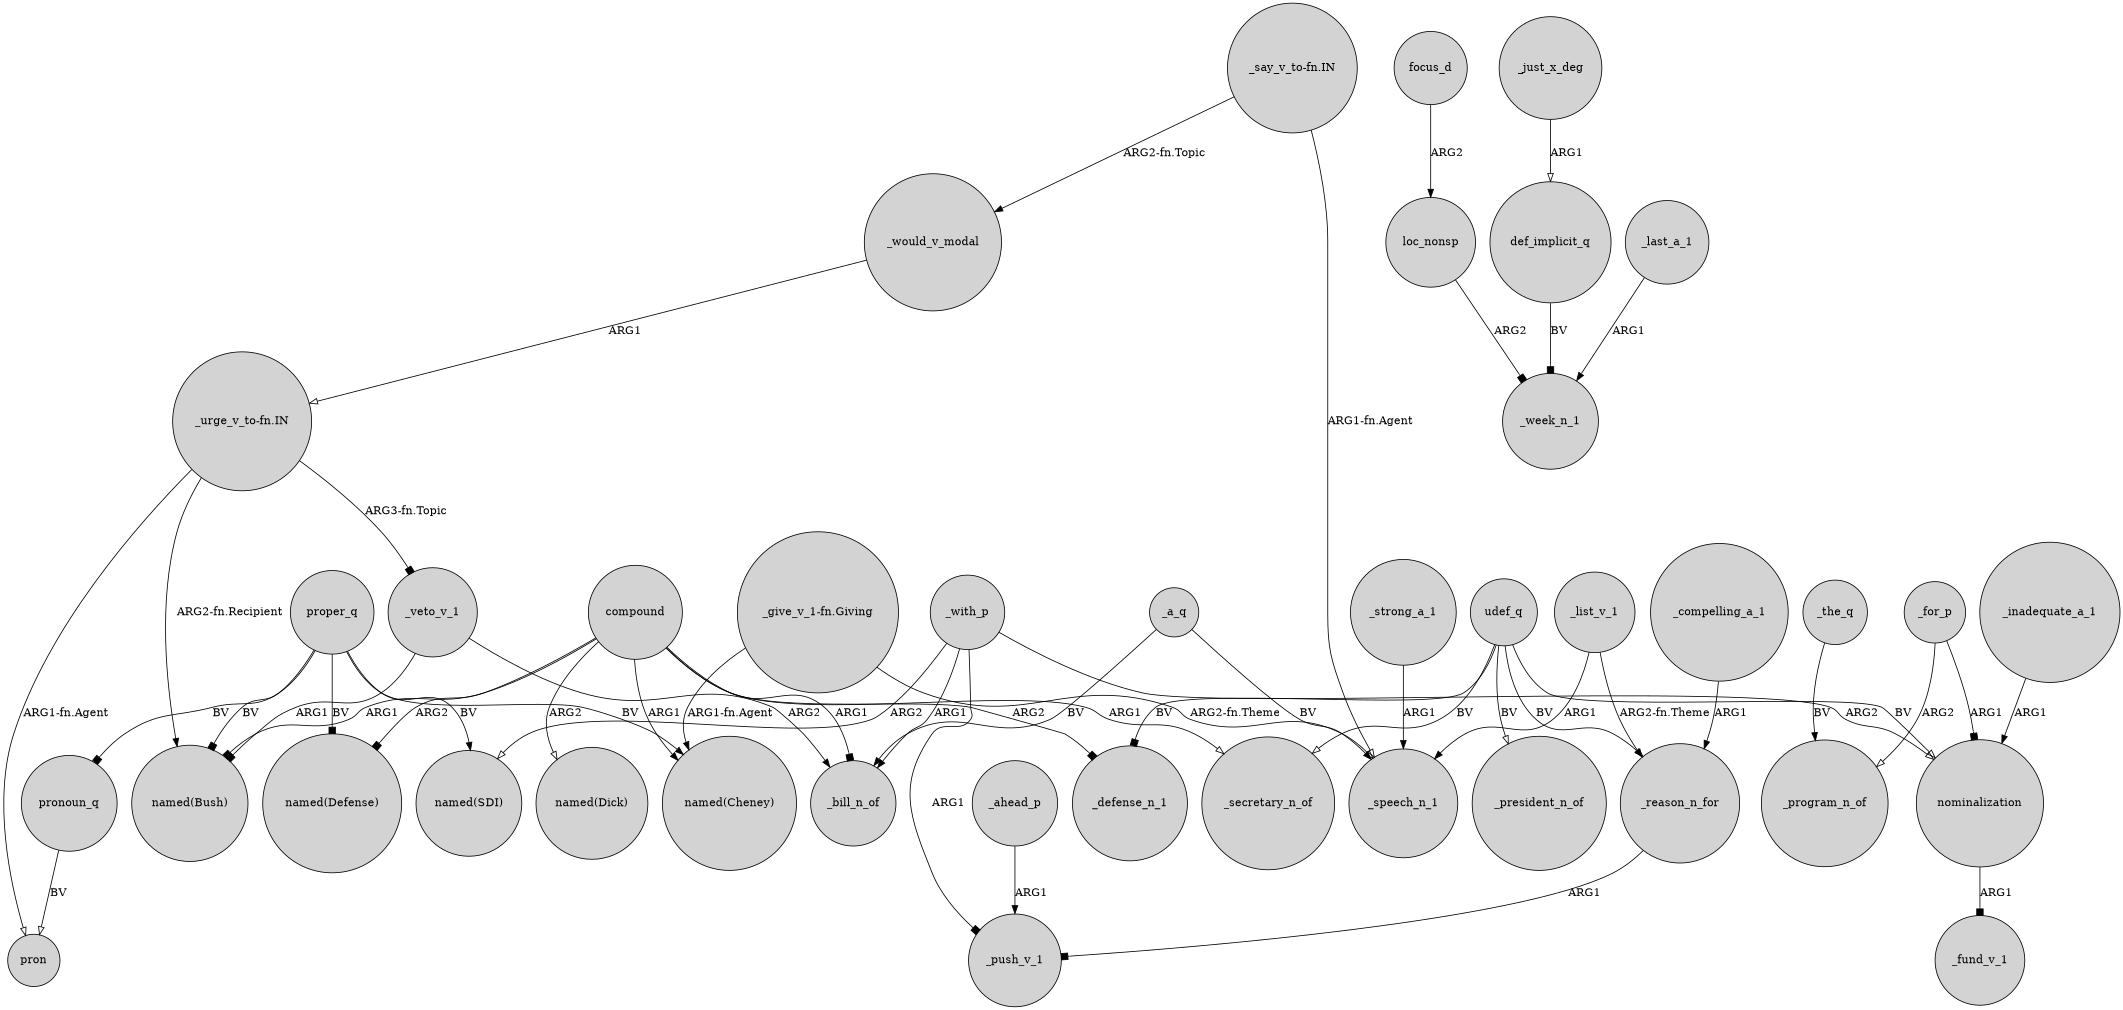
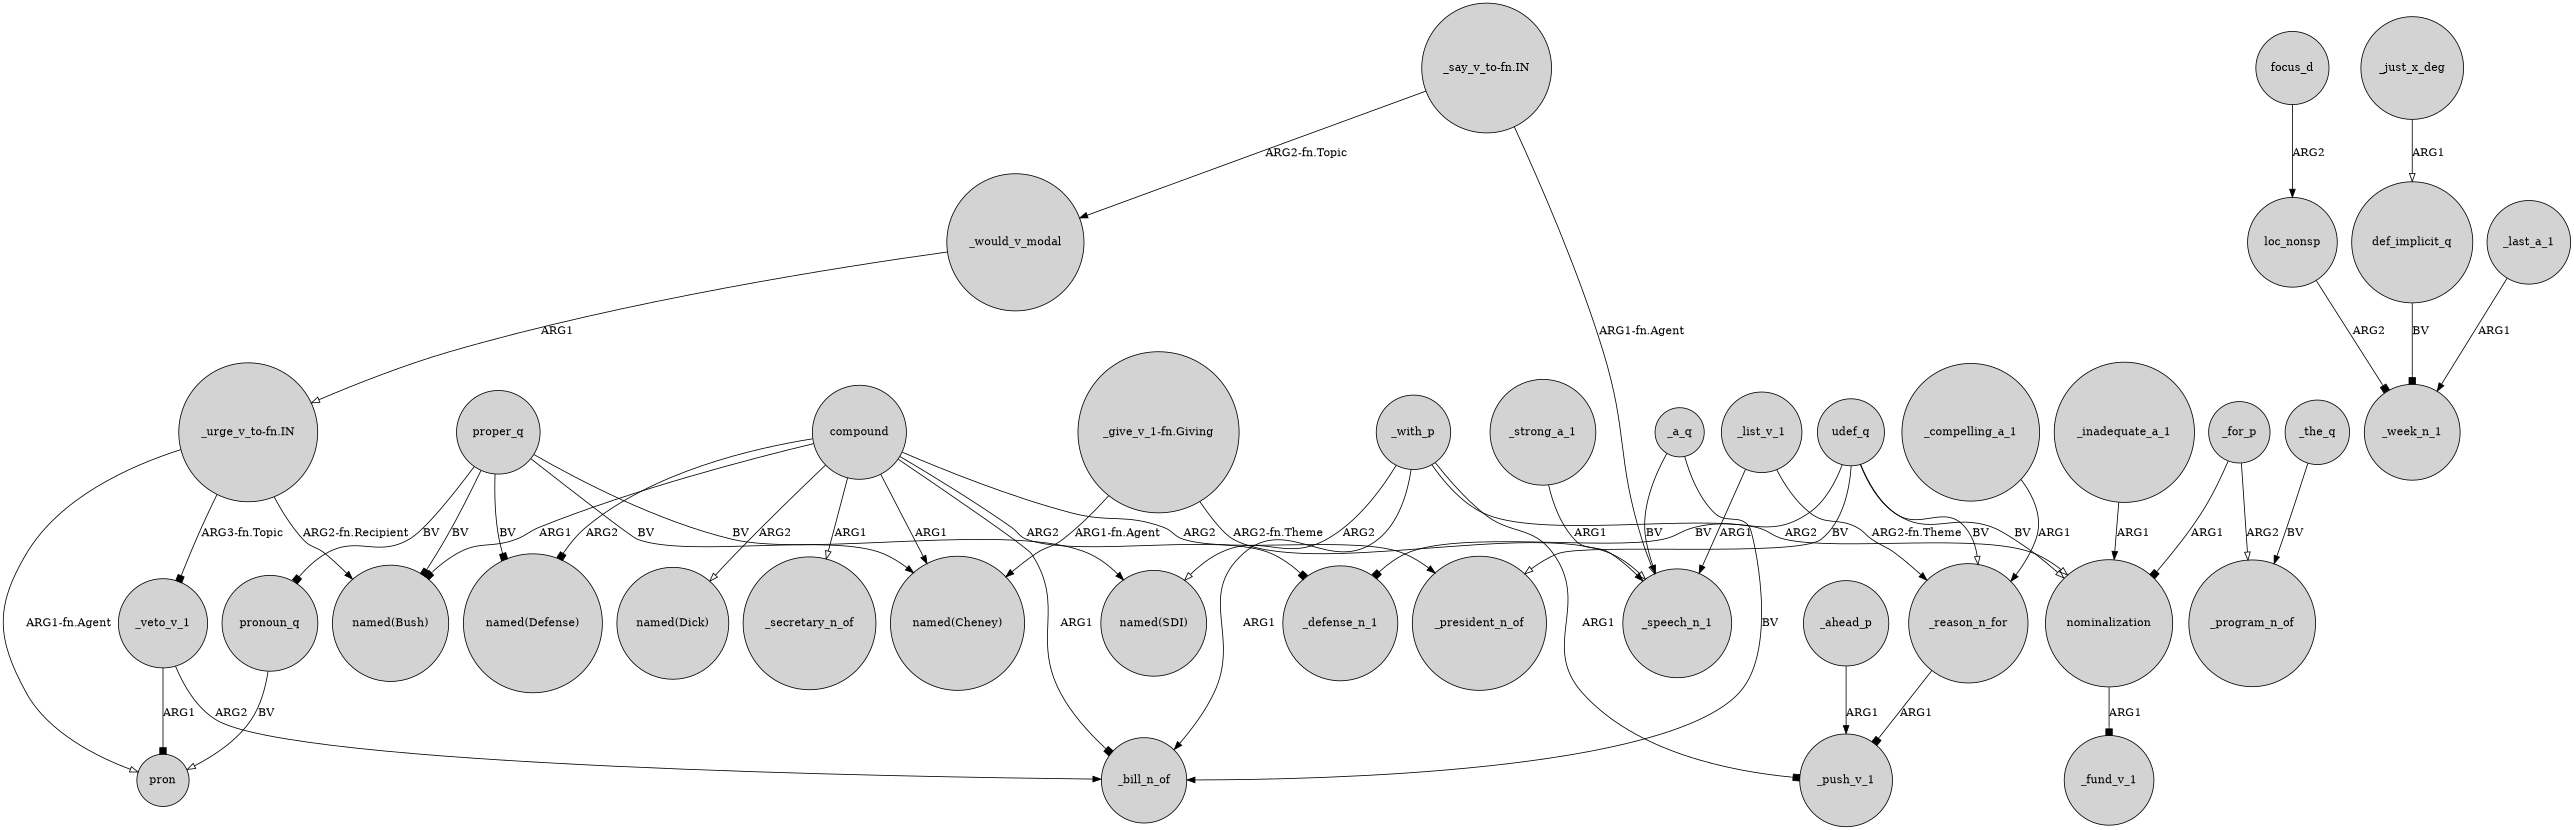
edge "compound" -> "_president_n_of": added, label "ARG2"
edge "_veto_v_1" -> "named(Bush)": now "_veto_v_1" -> "pron"
edge "udef_q" -> "_secretary_n_of": removed, label "BV"
